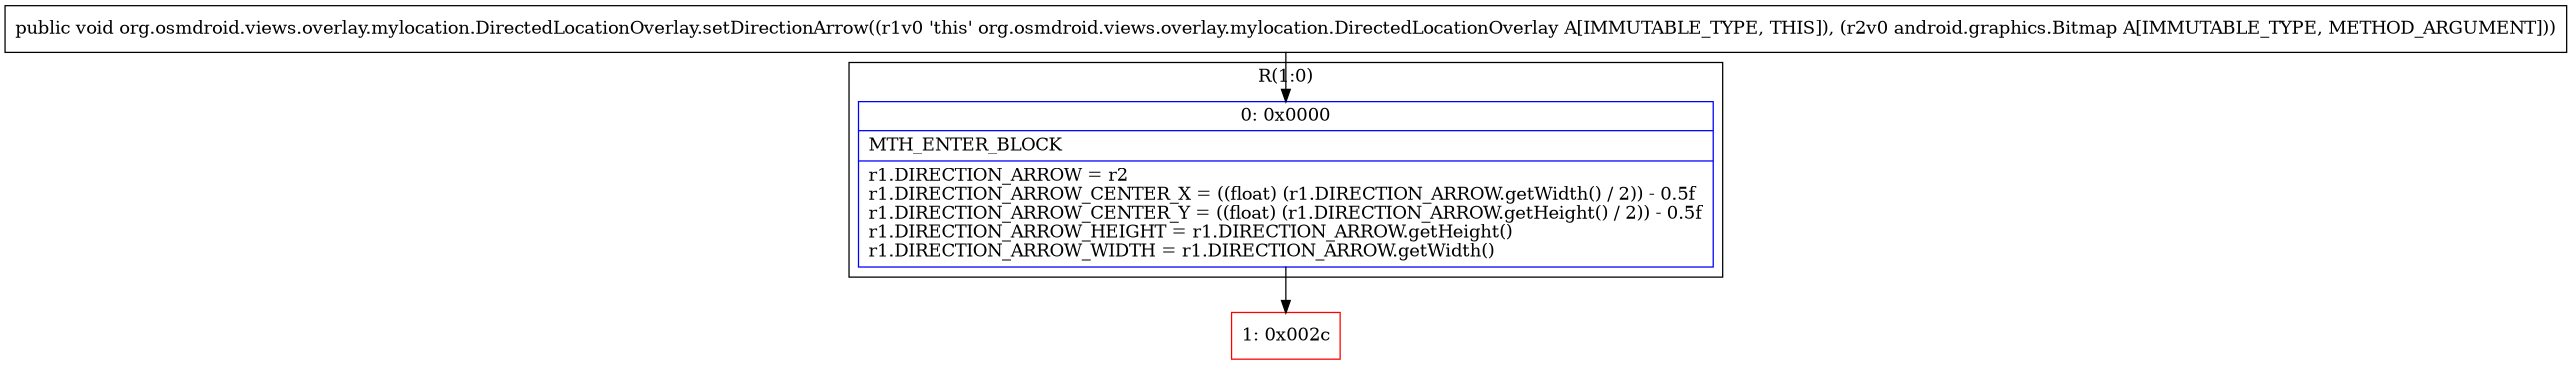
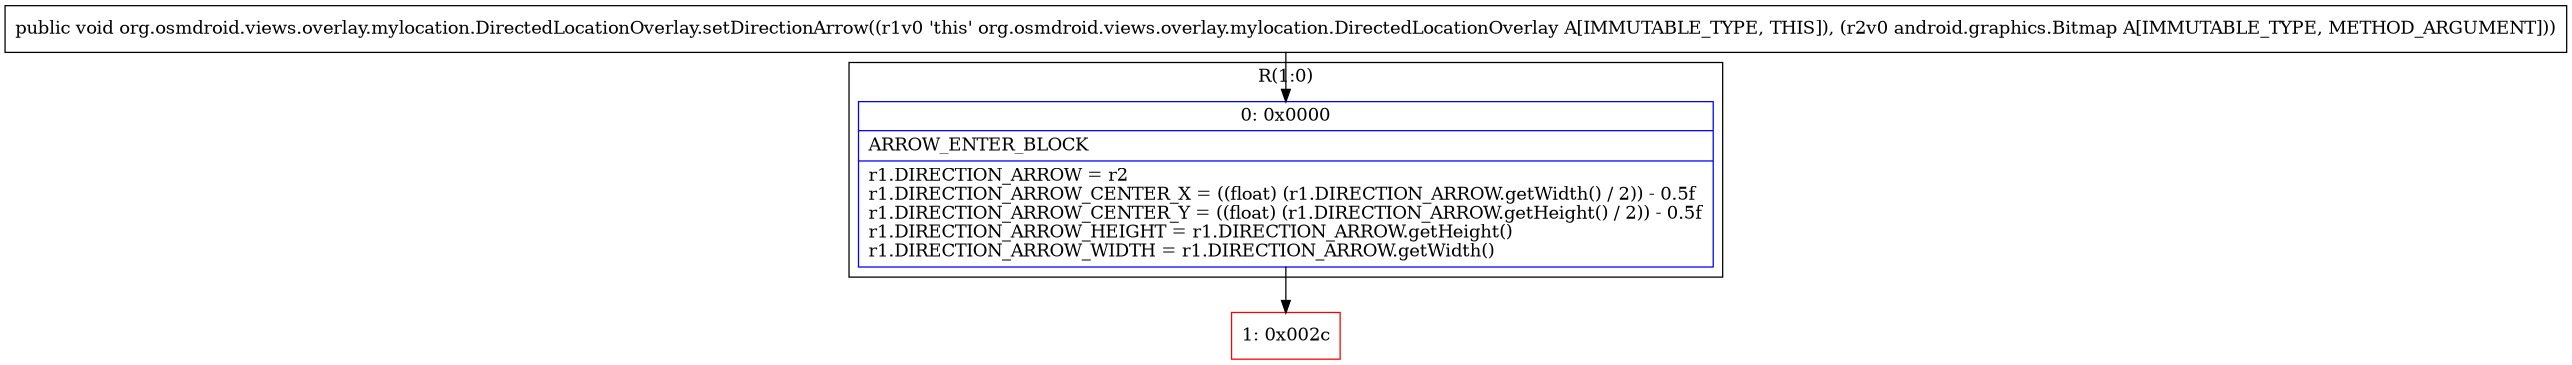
node "0: 0x0000": text "MTH_ENTER_BLOCK" -> "ARROW_ENTER_BLOCK"
